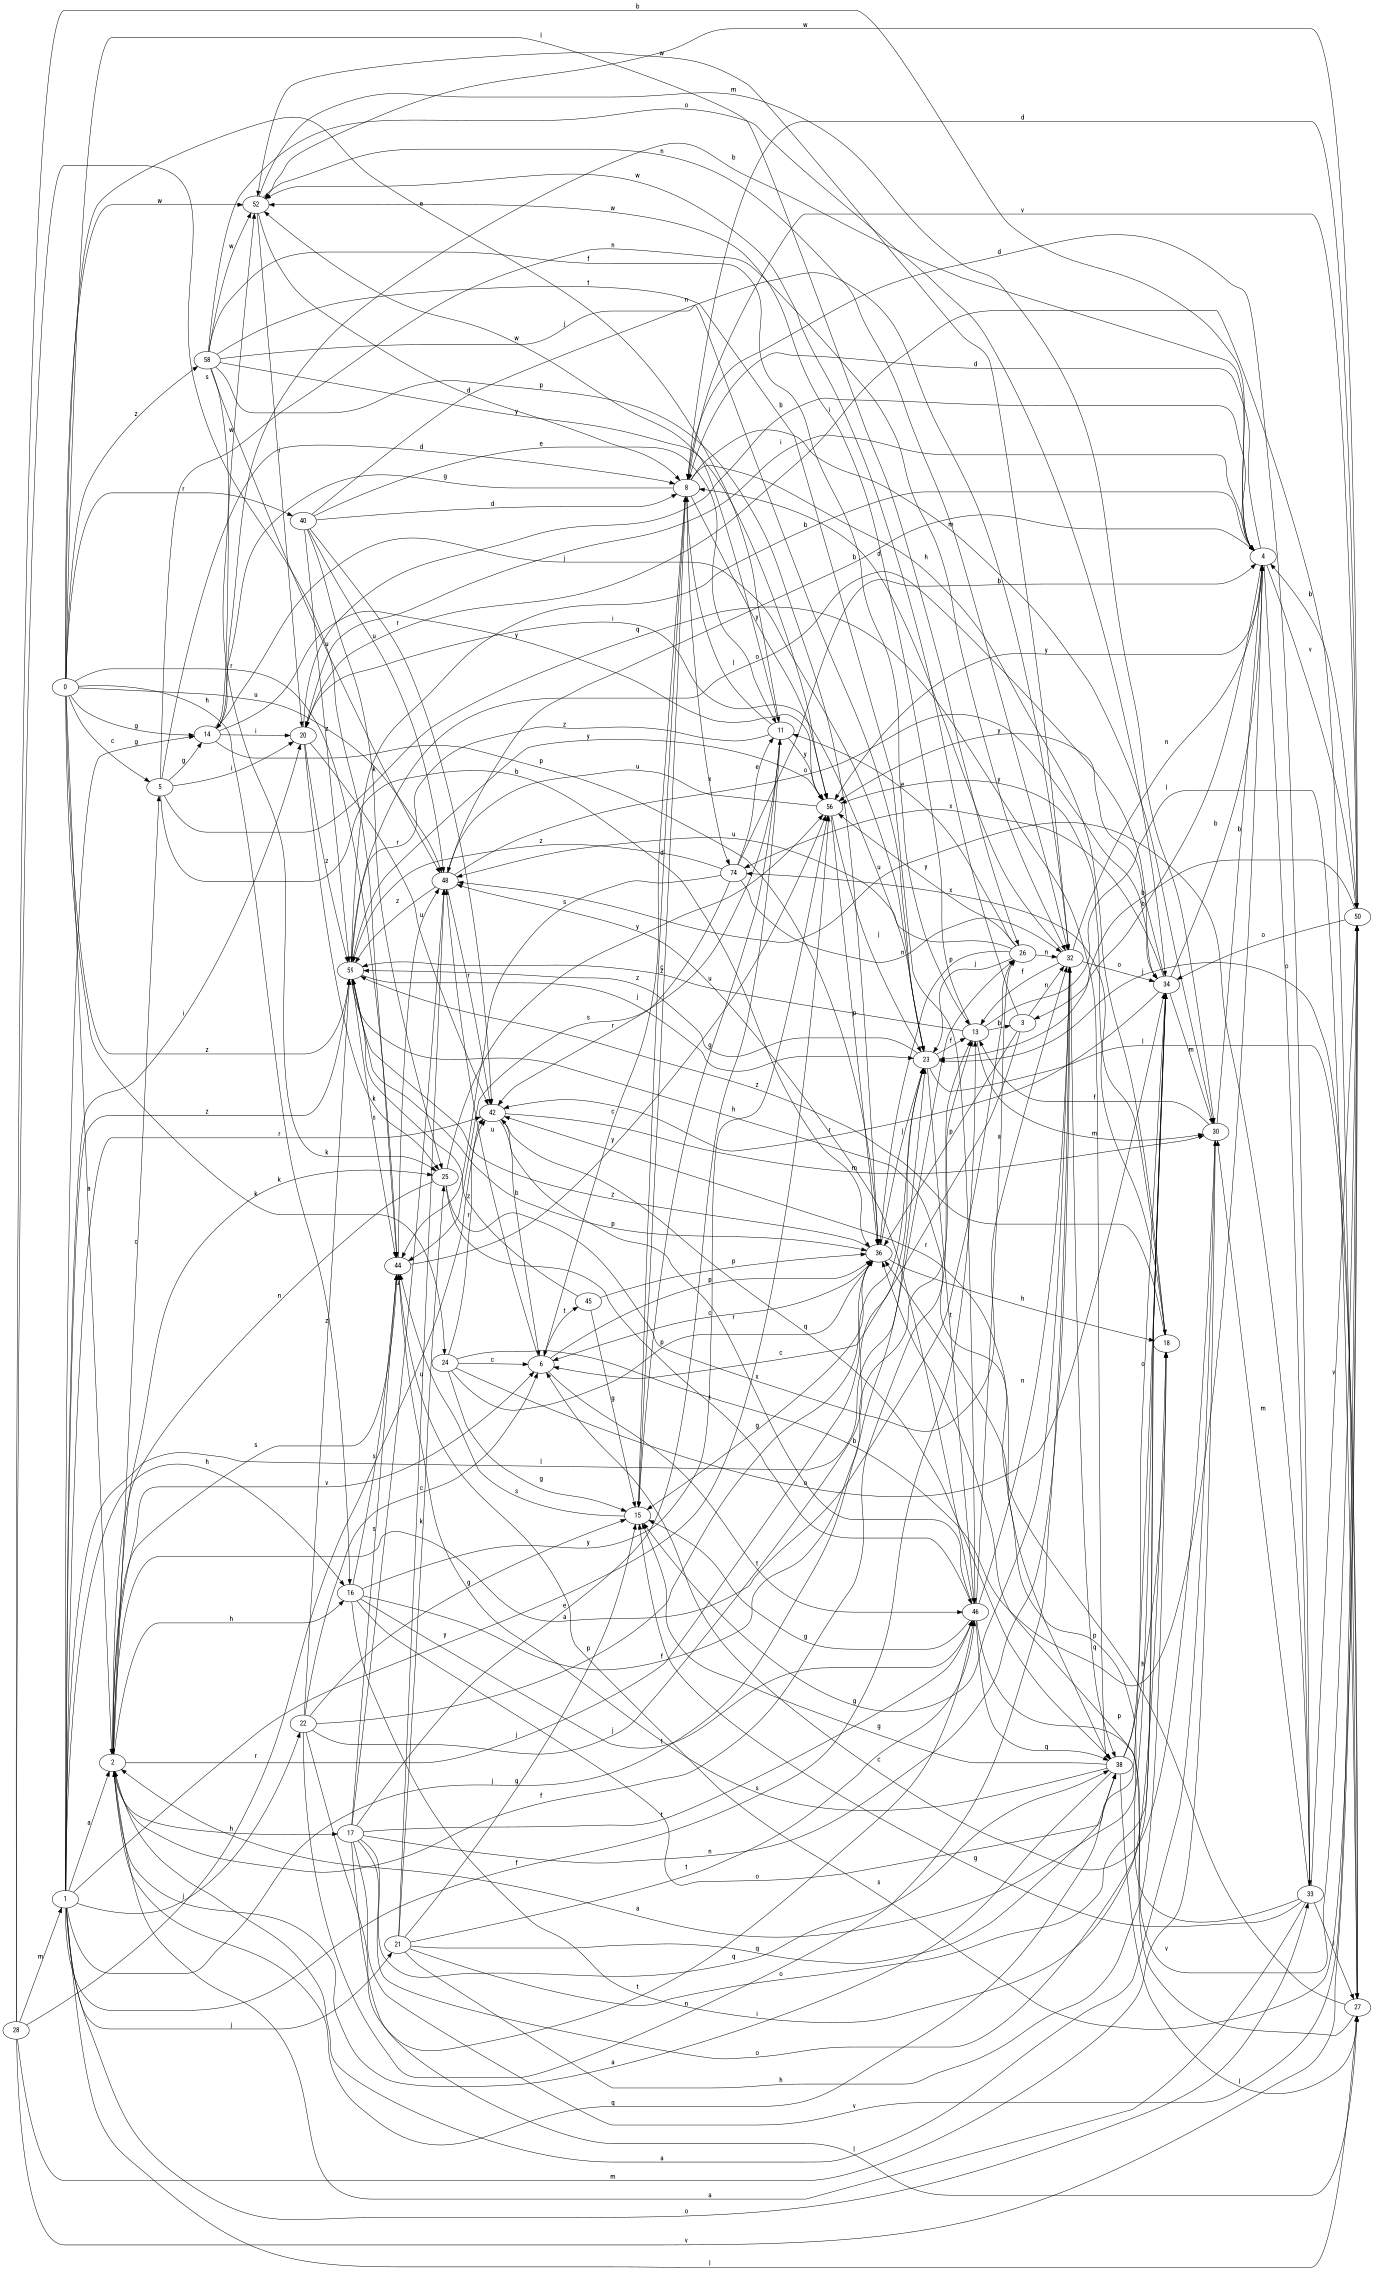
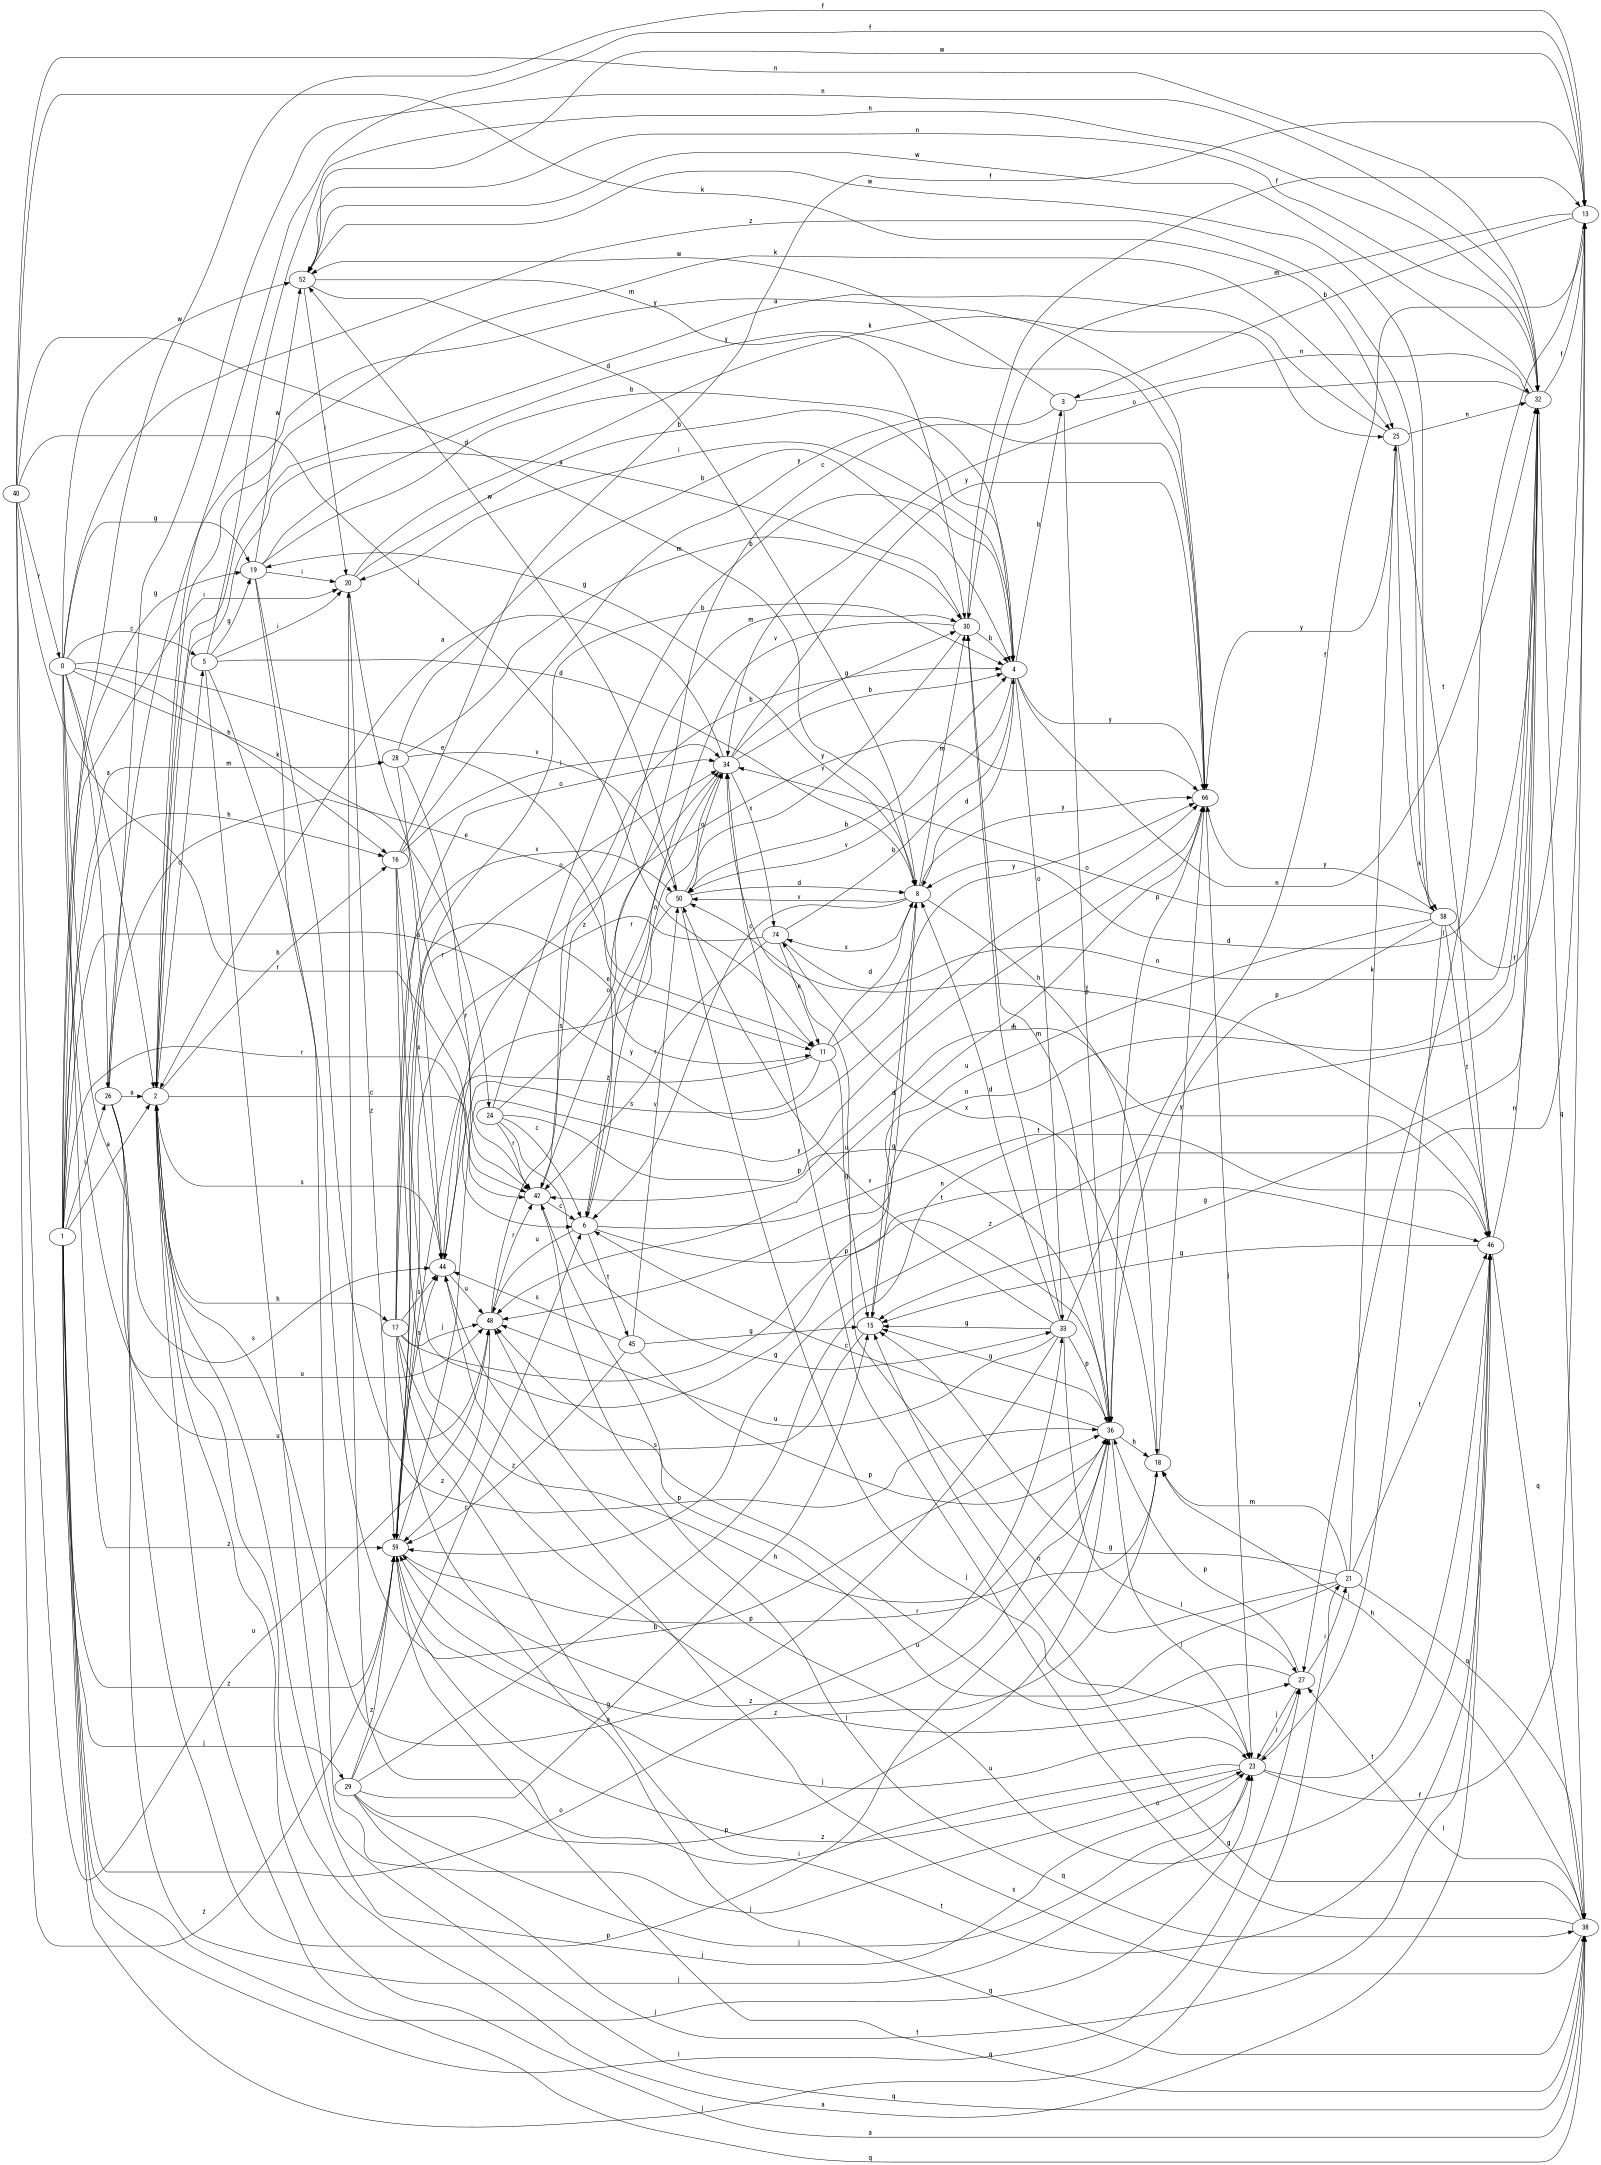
edge "11" -> "52": removed, label "w"
edge "40" -> "11": label "e" -> "j"
edge "0" -> "40": reversed
edge "27" -> "20": now "27" -> "21"
edge "11" -> "8": label "l" -> "d"
edge "0" -> "44": label "r" -> "s"
edge "33" -> "13": added, label "f"
node "14": label "14" -> "19"
edge "48" -> "34": now "6" -> "34"
edge "32" -> "4": reversed
edge "30" -> "50": added, label "v"
edge "58" -> "25": reversed
node "56": label "56" -> "66"
edge "50" -> "23": label "b" -> "j"
edge "8" -> "15": label "c" -> "g"
edge "74" -> "44": now "45" -> "44"
edge "36" -> "30": added, label "m"
edge "34" -> "30": label "m" -> "g"
edge "59" -> "38": label "h" -> "q"
edge "45" -> "50": added, label "v"
edge "42" -> "6": label "b" -> "c"
edge "46" -> "26": now "46" -> "2"
edge "17" -> "48": label "u" -> "j"
edge "25" -> "2": label "n" -> "a"
edge "25" -> "32": label "x" -> "n"
edge "24" -> "15": now "24" -> "33"
edge "2" -> "6": label "v" -> "c"
node "22": label "22" -> "29"
edge "30" -> "6": label "c" -> "v"
edge "16" -> "34": label "o" -> "l"
edge "28" -> "1": reversed
edge "16" -> "18": label "i" -> "h"
edge "21" -> "18": label "h" -> "m"
